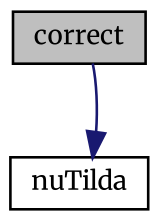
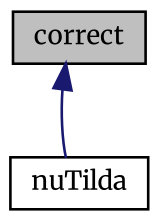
edge "correct" -> "nuTilda": reversed
